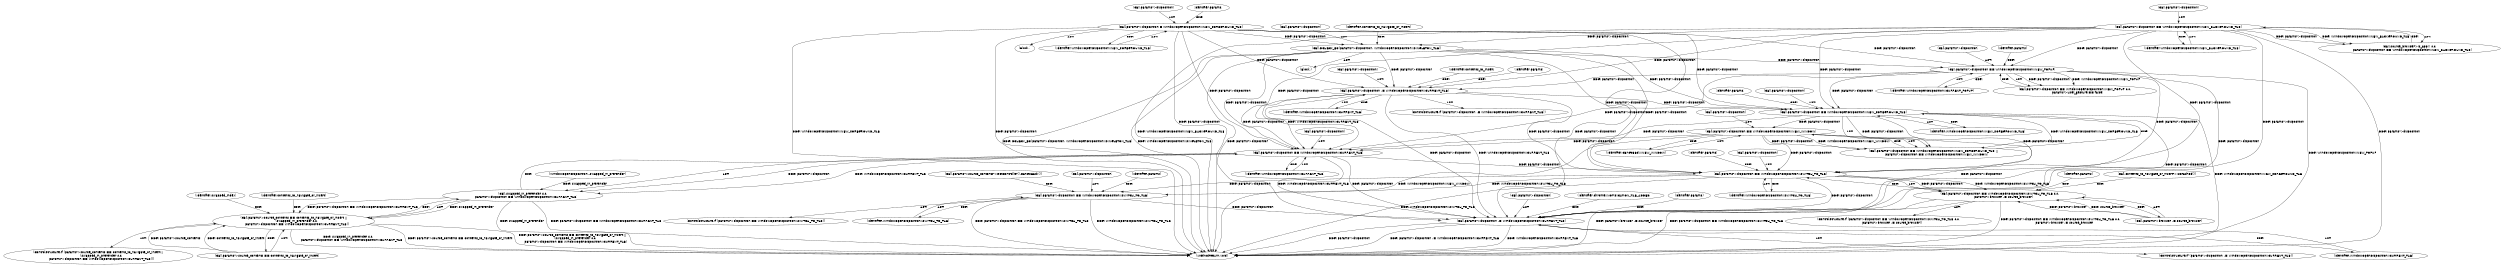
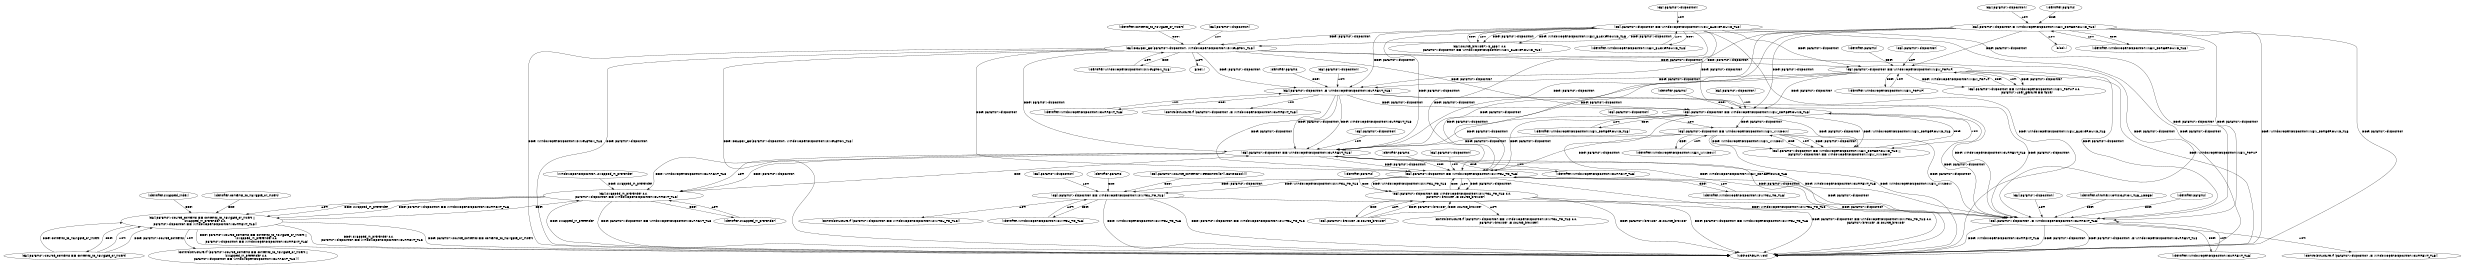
node "(Identifier,WindowOpenDisposition::SINGLETON_TAB)": added
node "(Identifier,contents_to_insert)": removed
node "(Identifier,WindowOpenDisposition::CURRENT_POPUP)": label "(Identifier,WindowOpenDisposition::CURRENT_POPUP)" -> "(Identifier,WindowOpenDisposition::NEW_POPUP)"
node "(Identifier,CanGoBack::NEW_WINDOW)": label "(Identifier,CanGoBack::NEW_WINDOW)" -> "(Identifier,WindowOpenDisposition::NEW_WINDOW)"
node "(Call,contents_to_navigate_or_insert->IsCrashed())": removed
node "(Identifier,swapped_in_prerender)": added
